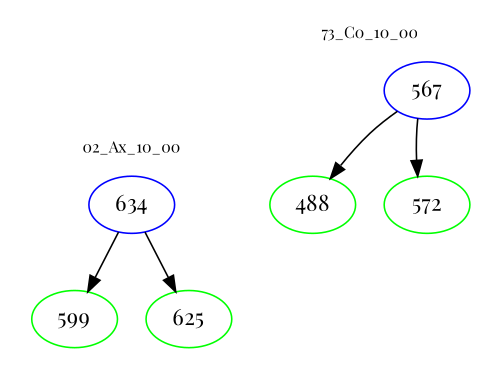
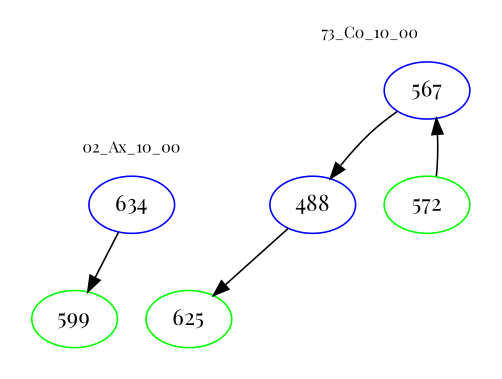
edge "567" -> "572": reversed
node "488": color green -> blue
edge "634" -> "625": now "488" -> "625"
